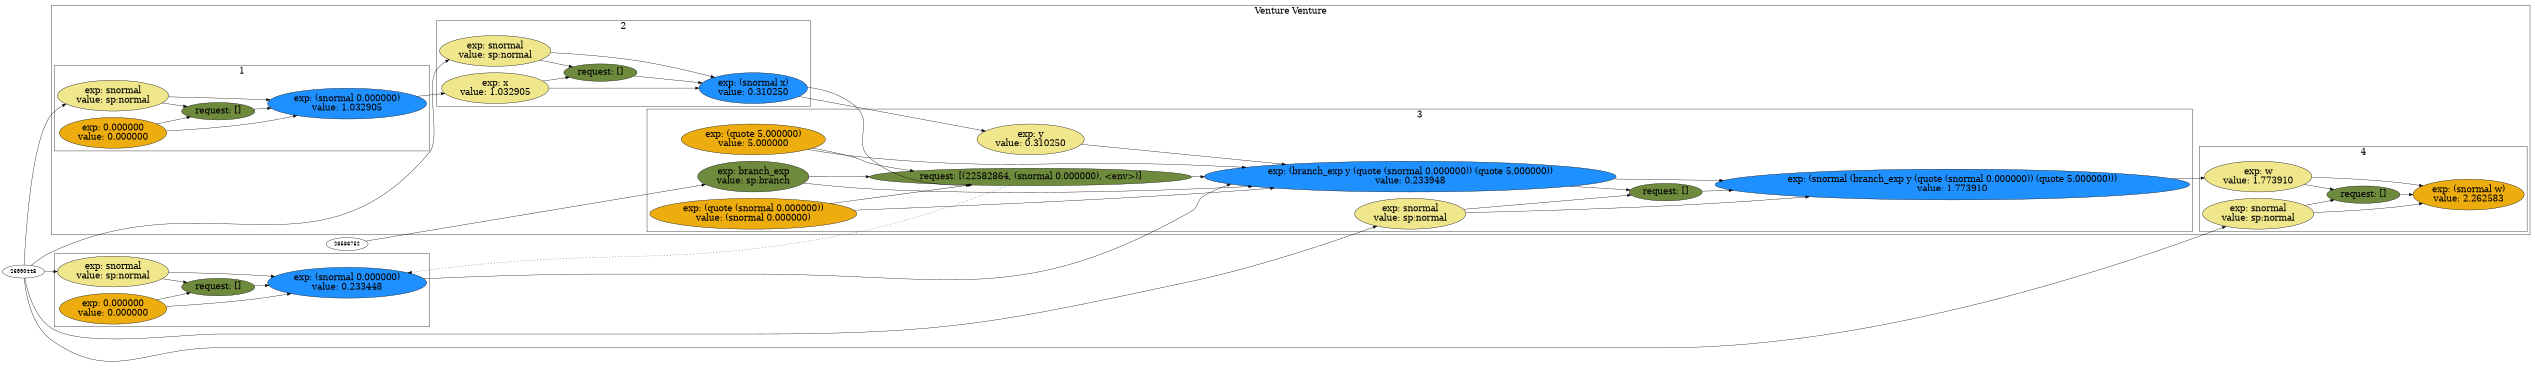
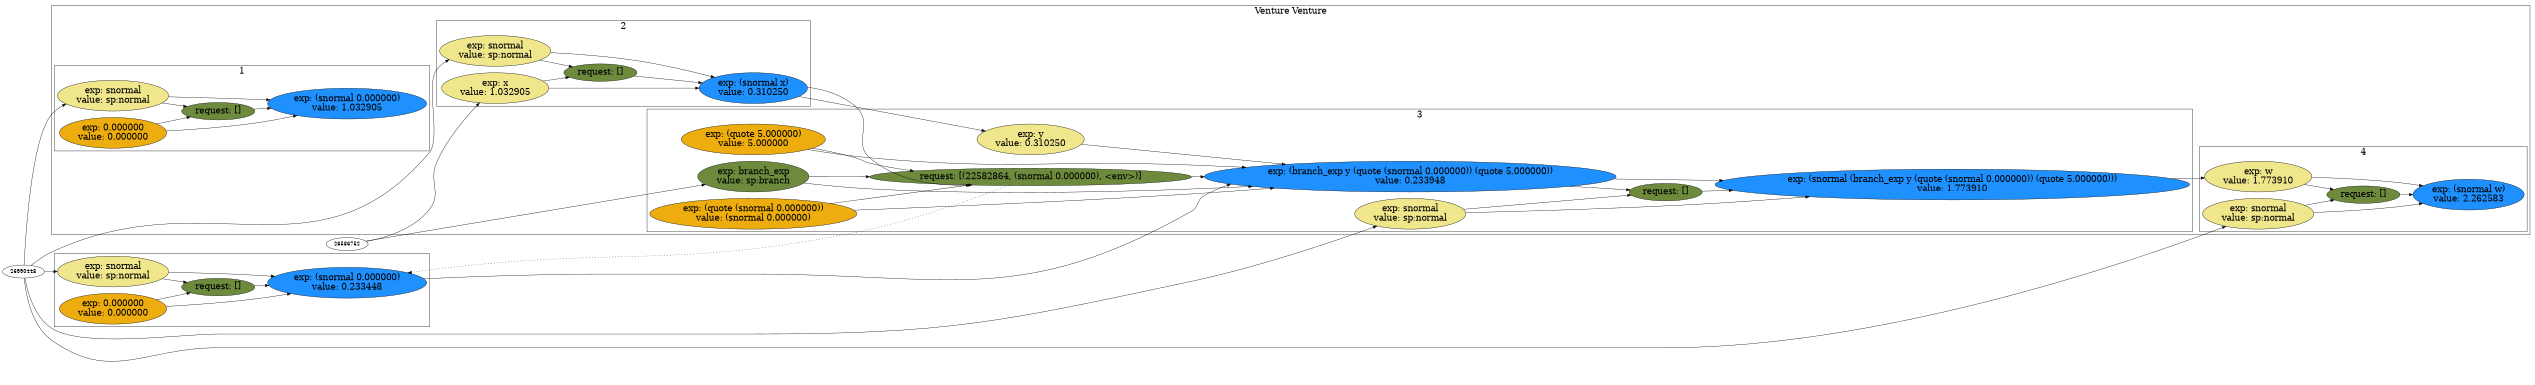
edge "exp: (snormal 0.000000) value: 1.032905" -> "exp: x value: 1.032905": now "26586752" -> "exp: x value: 1.032905"
node "exp: (snormal w) value: 2.262583": fillcolor darkgoldenrod2 -> dodgerblue
